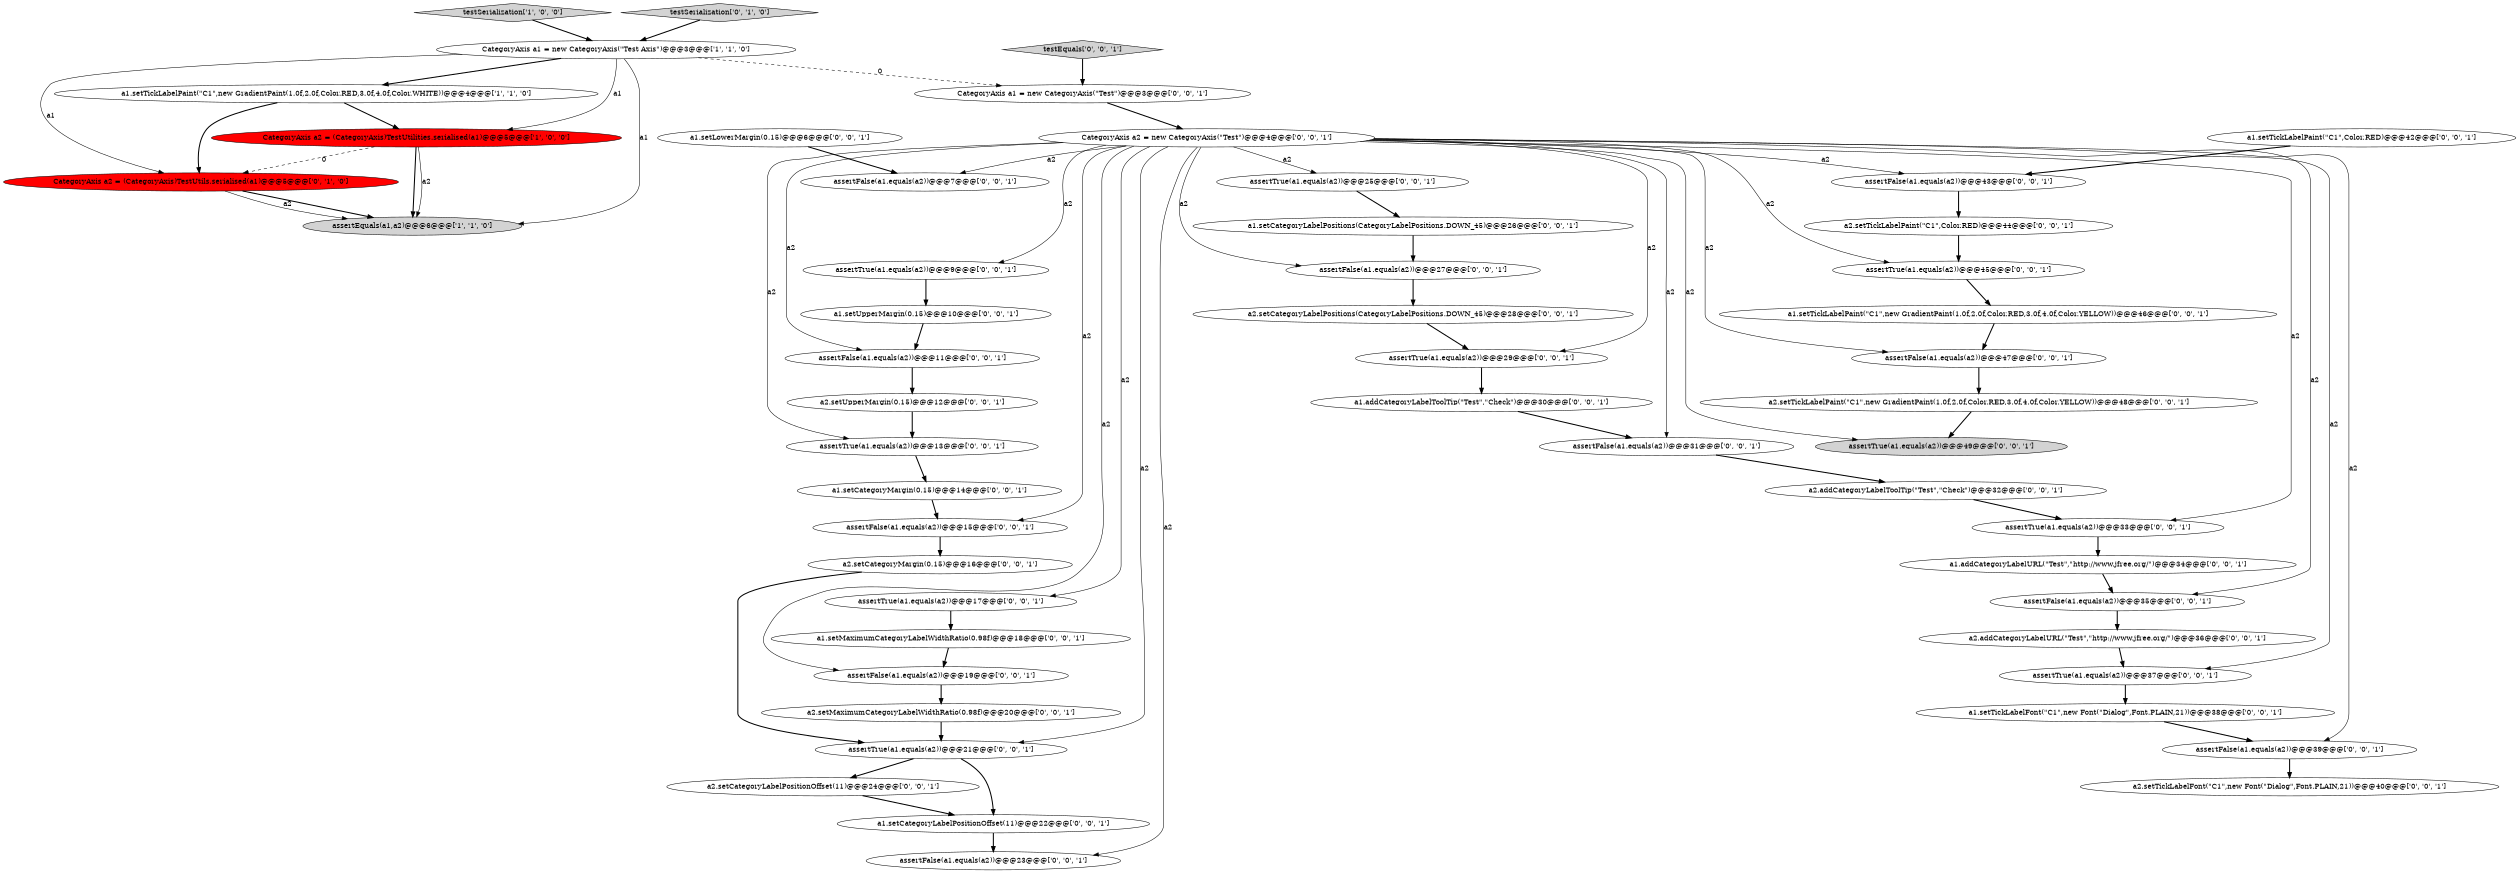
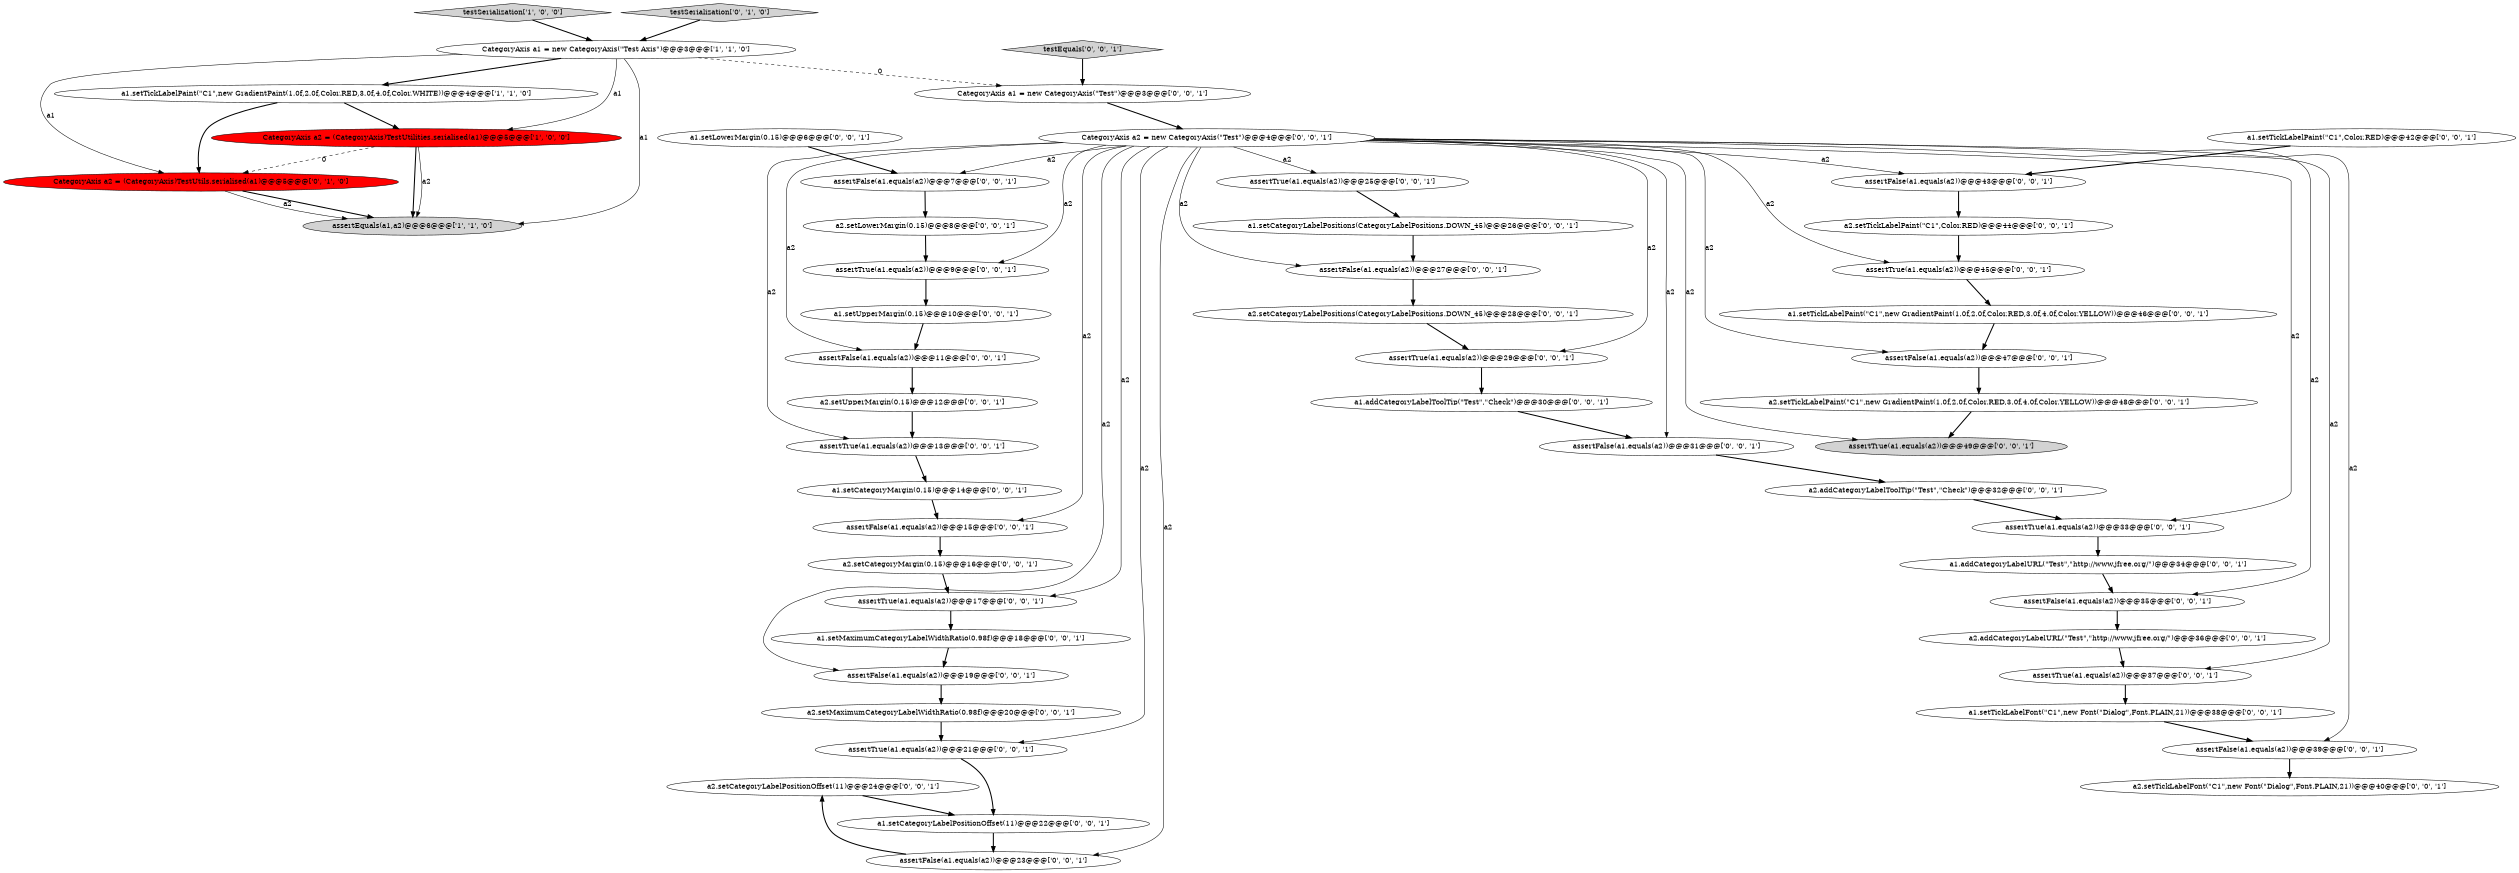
node "a2.setLowerMargin(0.15)@@@8@@@['0', '0', '1']": added
edge "a2.setCategoryMargin(0.15)@@@16@@@['0', '0', '1']" -> "assertTrue(a1.equals(a2))@@@21@@@['0', '0', '1']": now "a2.setCategoryMargin(0.15)@@@16@@@['0', '0', '1']" -> "assertTrue(a1.equals(a2))@@@17@@@['0', '0', '1']"
edge "assertTrue(a1.equals(a2))@@@21@@@['0', '0', '1']" -> "a2.setCategoryLabelPositionOffset(11)@@@24@@@['0', '0', '1']": now "assertFalse(a1.equals(a2))@@@23@@@['0', '0', '1']" -> "a2.setCategoryLabelPositionOffset(11)@@@24@@@['0', '0', '1']"
